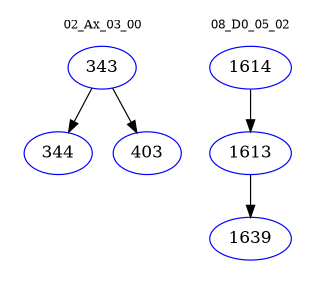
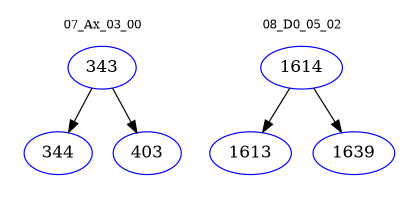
cluster "02_Ax_03_00": label "02_Ax_03_00" -> "07_Ax_03_00"
edge "1613" -> "1639": now "1614" -> "1639"
